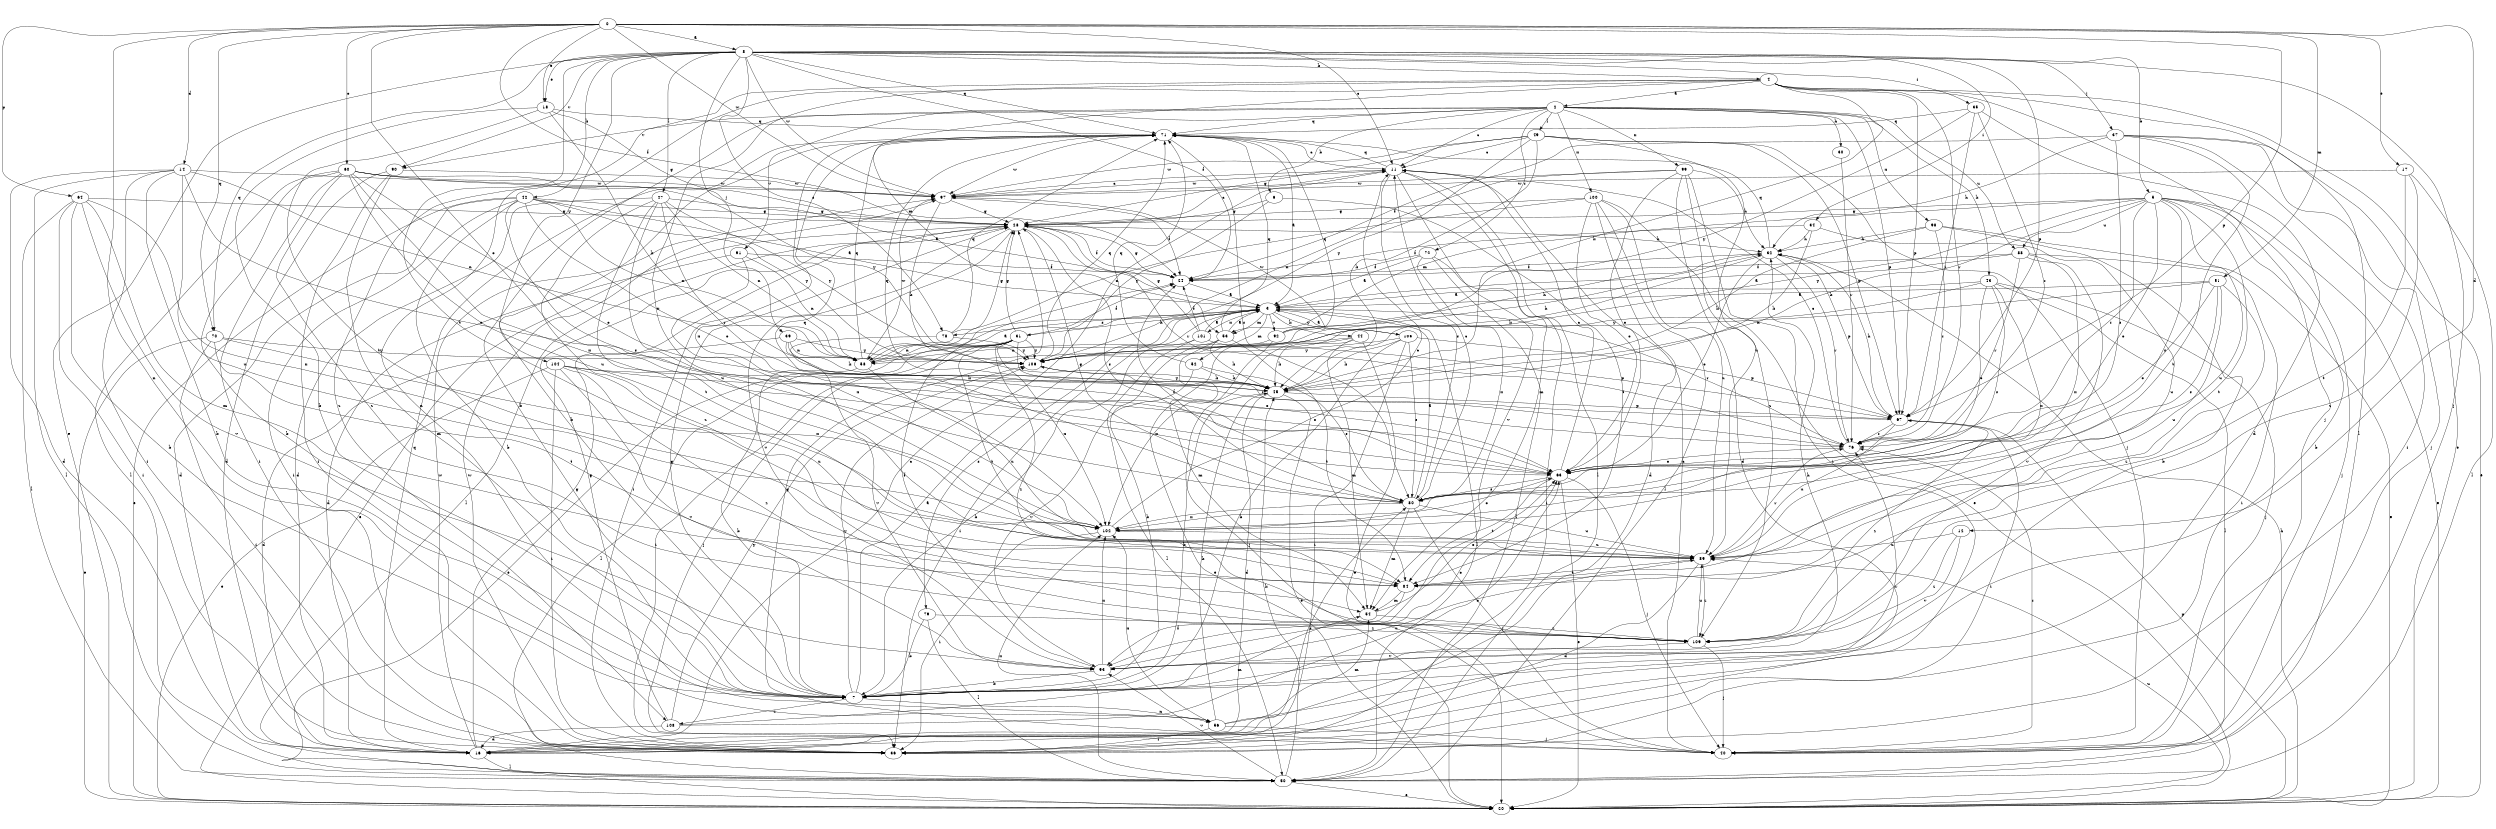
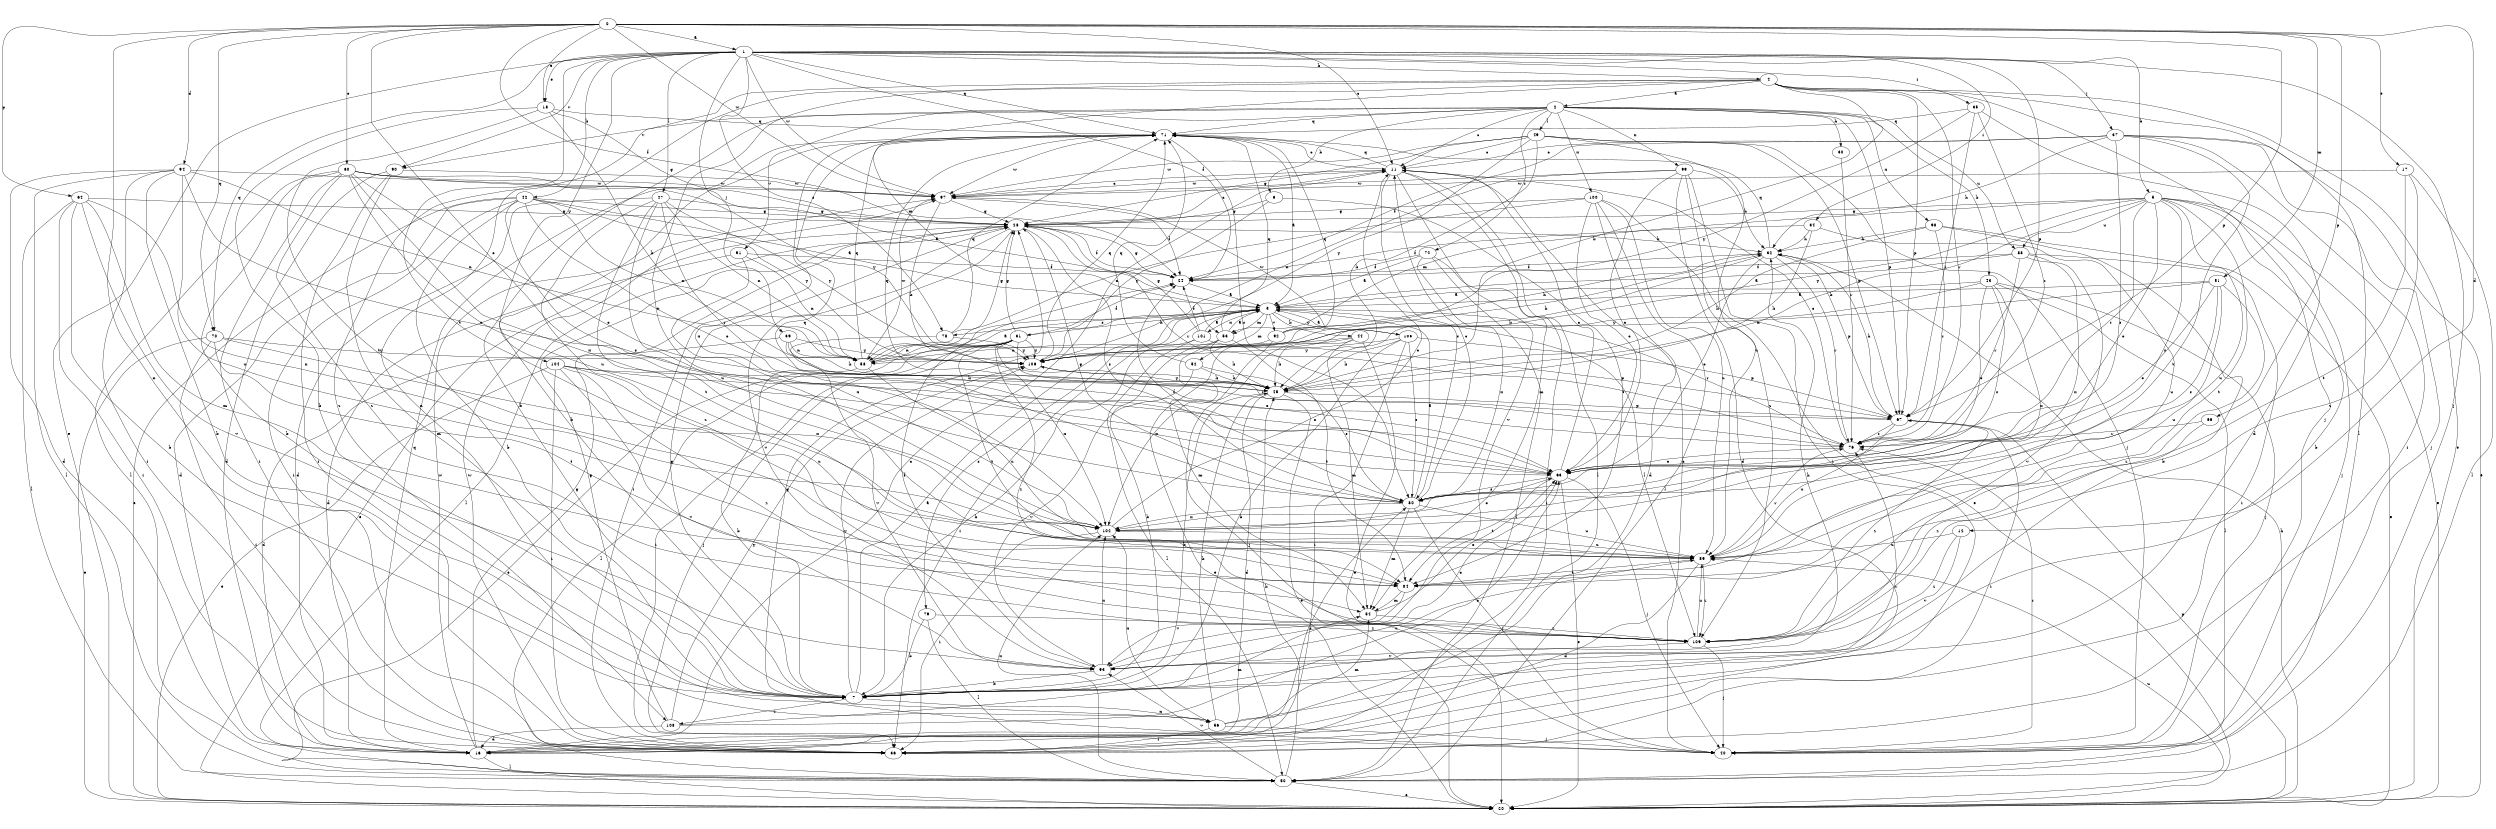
node "8": label "8" -> "1"
edge "37" -> "11": added, label "c"
node "14": label "14" -> "94"
node "66": added
edge "3" -> "50": now "3" -> "109"
edge "84" -> "93": label "f" -> "v"
